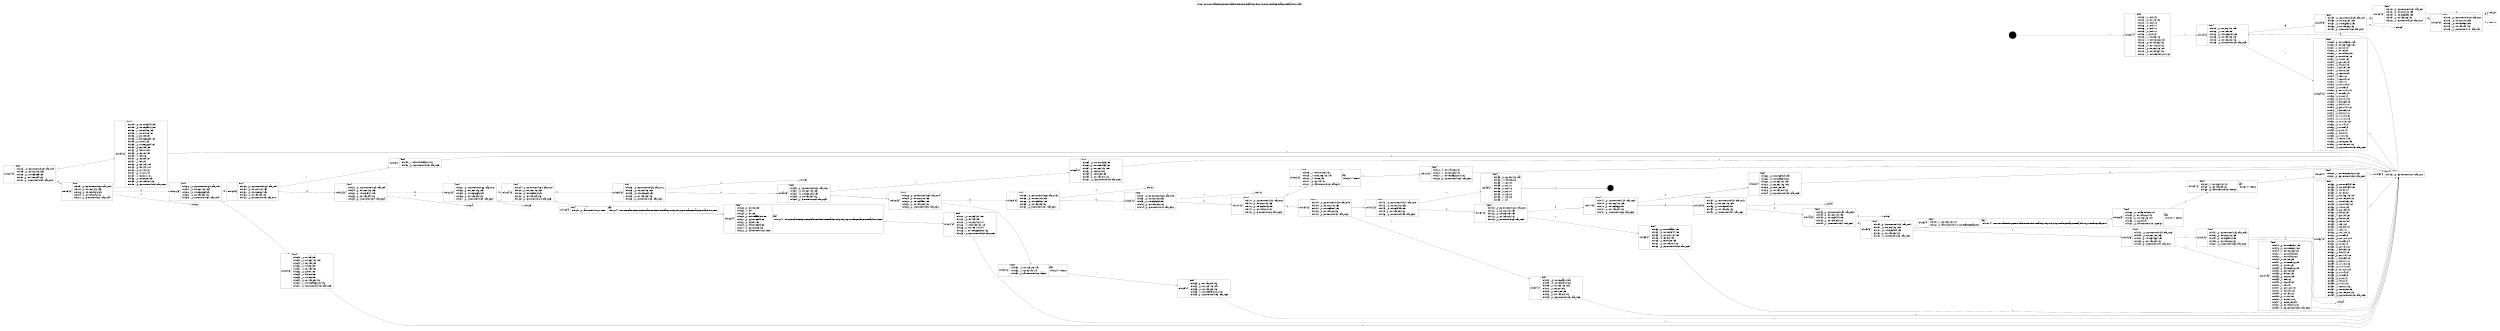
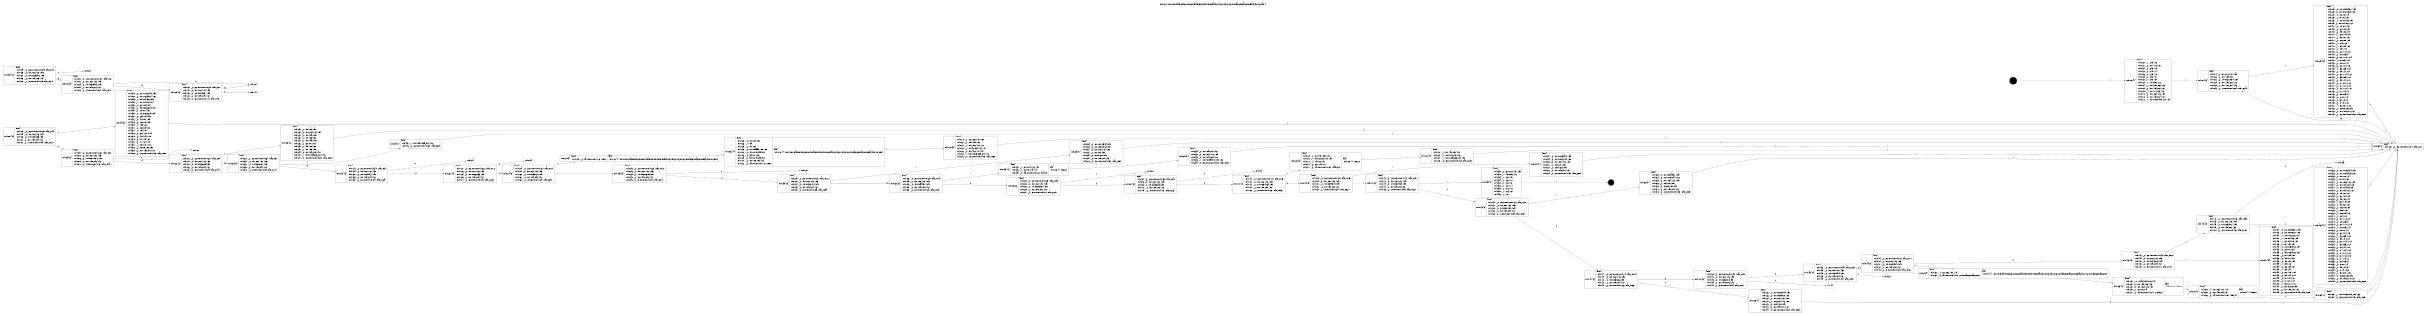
edge "0x40127f [26]" -> "0x401299 [25]": removed, label "15"
